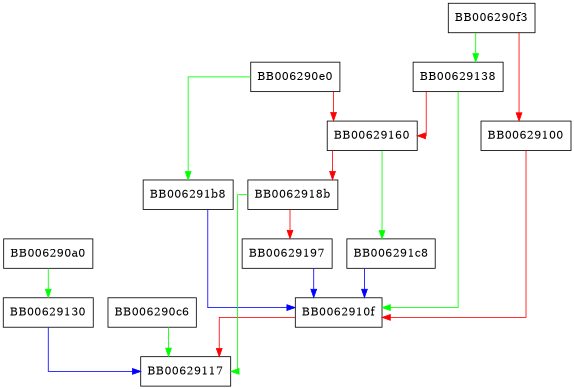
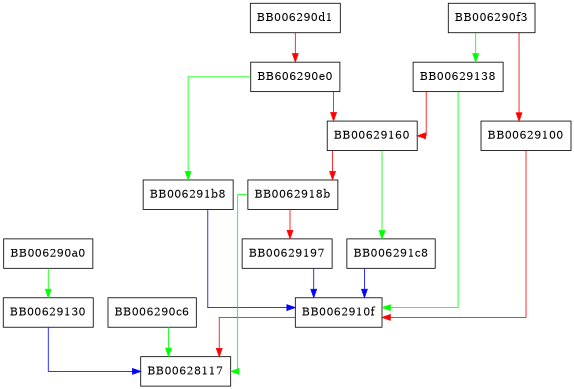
node "BB006290d1": added
node "BB006290e0": label "BB006290e0" -> "BB606290e0"
node "BB00629117": label "BB00629117" -> "BB00628117"
